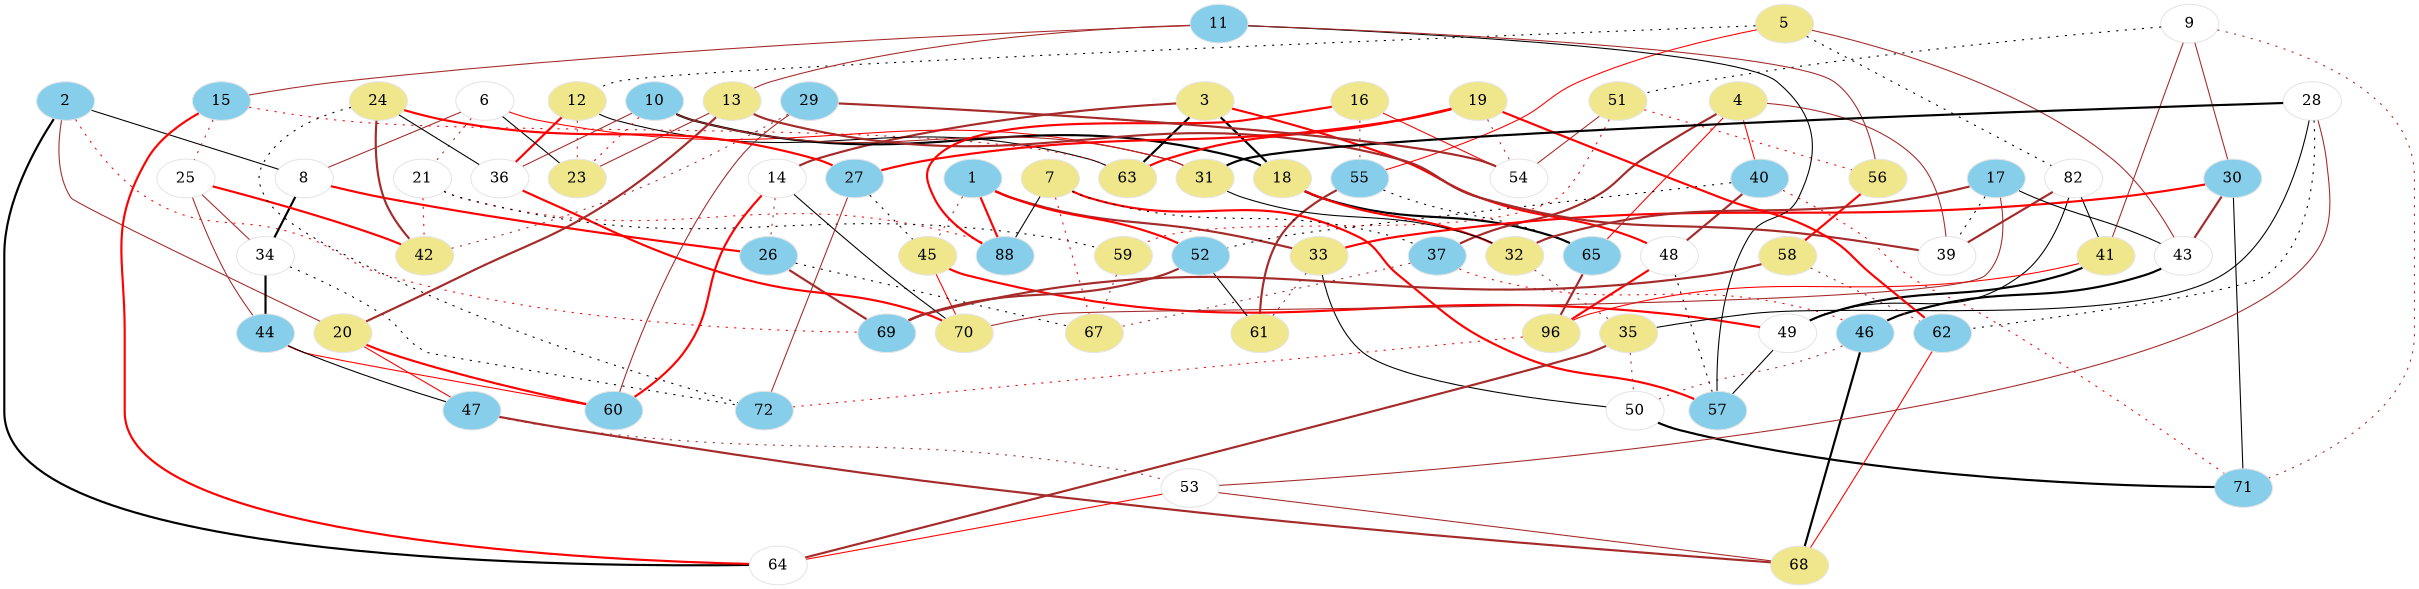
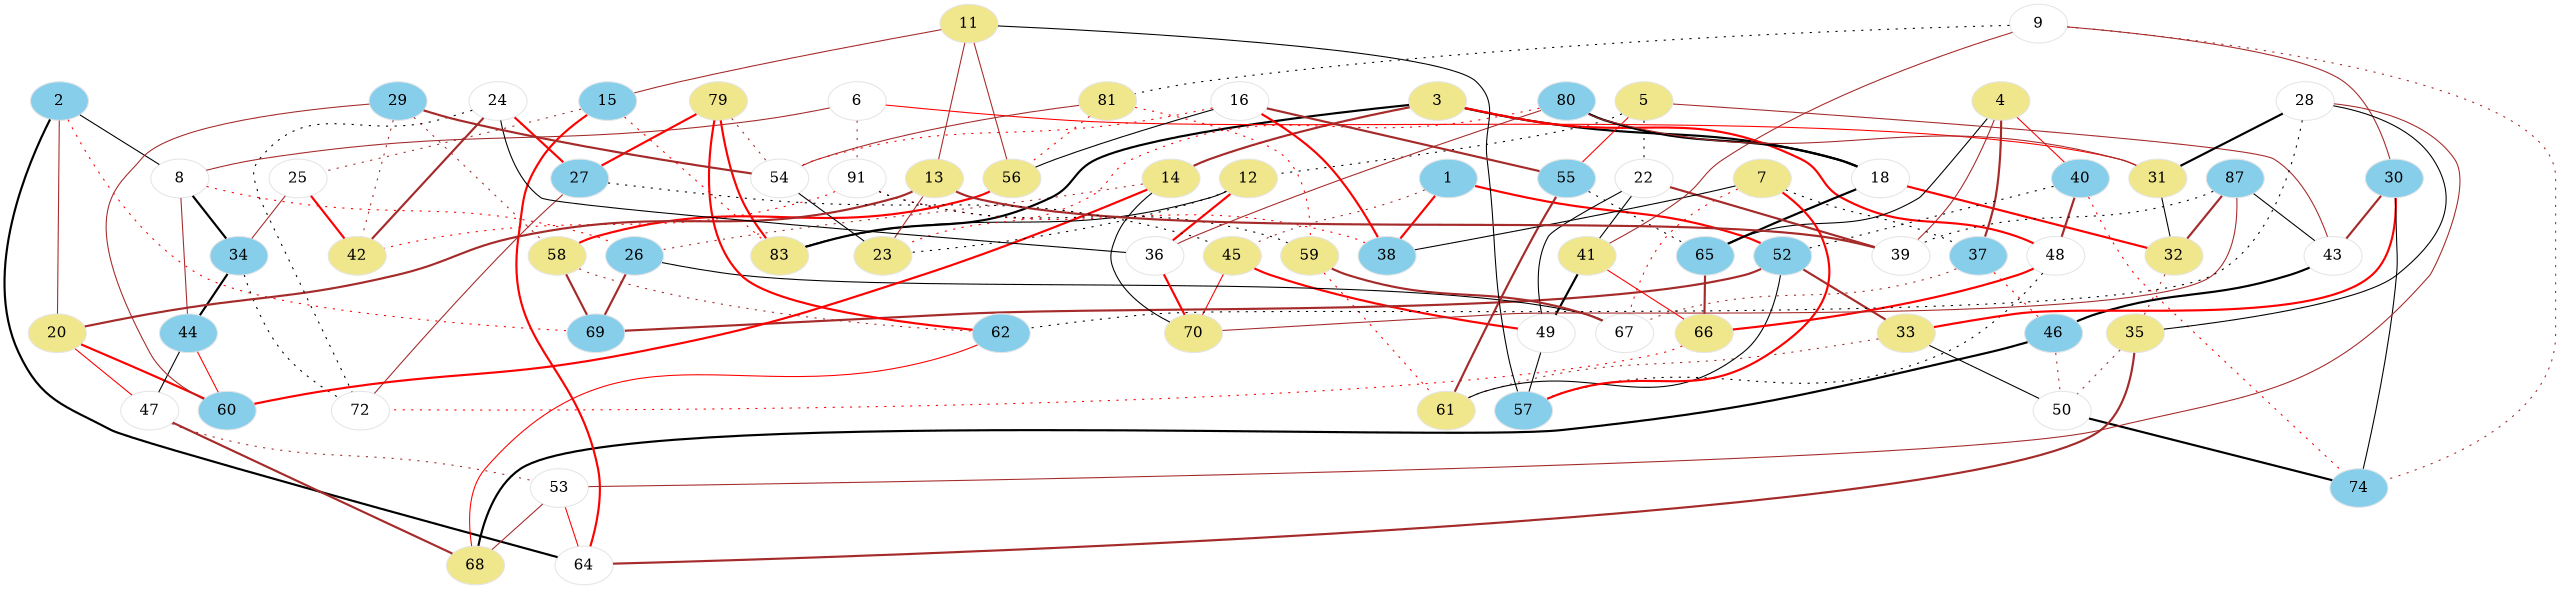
node "11": fillcolor skyblue -> khaki
node "24": fillcolor khaki -> white
node "10": label "10" -> "80"
node "16": fillcolor khaki -> white
node "19": label "19" -> "79"
node "51": label "51" -> "81"
edge "16" -- "54": style solid -> dotted
edge "16" -- "55": style dotted -> bold
edge "16" -- "56": added
edge "6" -- "23": now "54" -- "23"
edge "12" -- "23": color brown -> black
edge "4" -- "65": color red -> black
node "21": label "21" -> "91"
edge "29" -- "58": added
node "14": fillcolor white -> khaki
node "63": label "63" -> "83"
node "18": fillcolor khaki -> white
node "17": label "17" -> "87"
node "82": label "82" -> "22"
edge "8" -- "26": style bold -> dotted
edge "1" -- "33": now "52" -- "33"
node "34": fillcolor white -> skyblue
node "88": label "88" -> "38"
edge "25" -- "44": now "8" -- "44"
edge "26" -- "67": style dotted -> solid
edge "59" -- "67": style dotted -> bold
node "67": fillcolor khaki -> white
edge "59" -- "61": added
node "96": label "96" -> "66"
node "47": fillcolor skyblue -> white
node "72": fillcolor skyblue -> white
node "71": label "71" -> "74"
